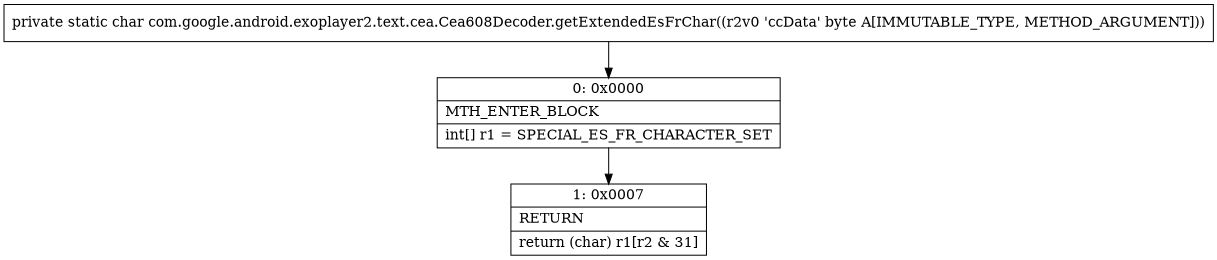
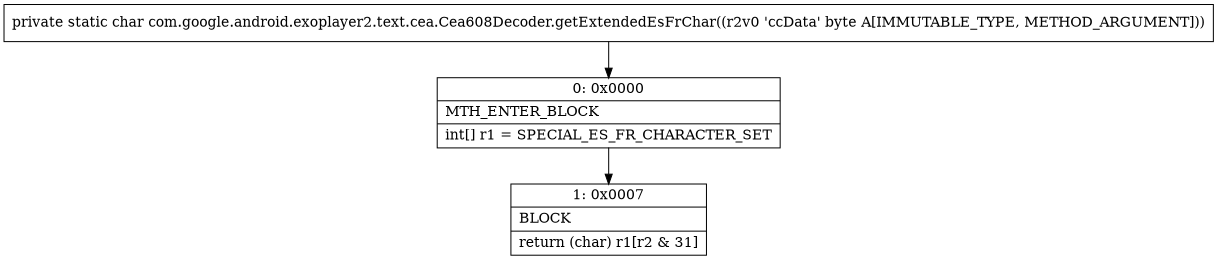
node "1: 0x0007": text "RETURN" -> "BLOCK"
